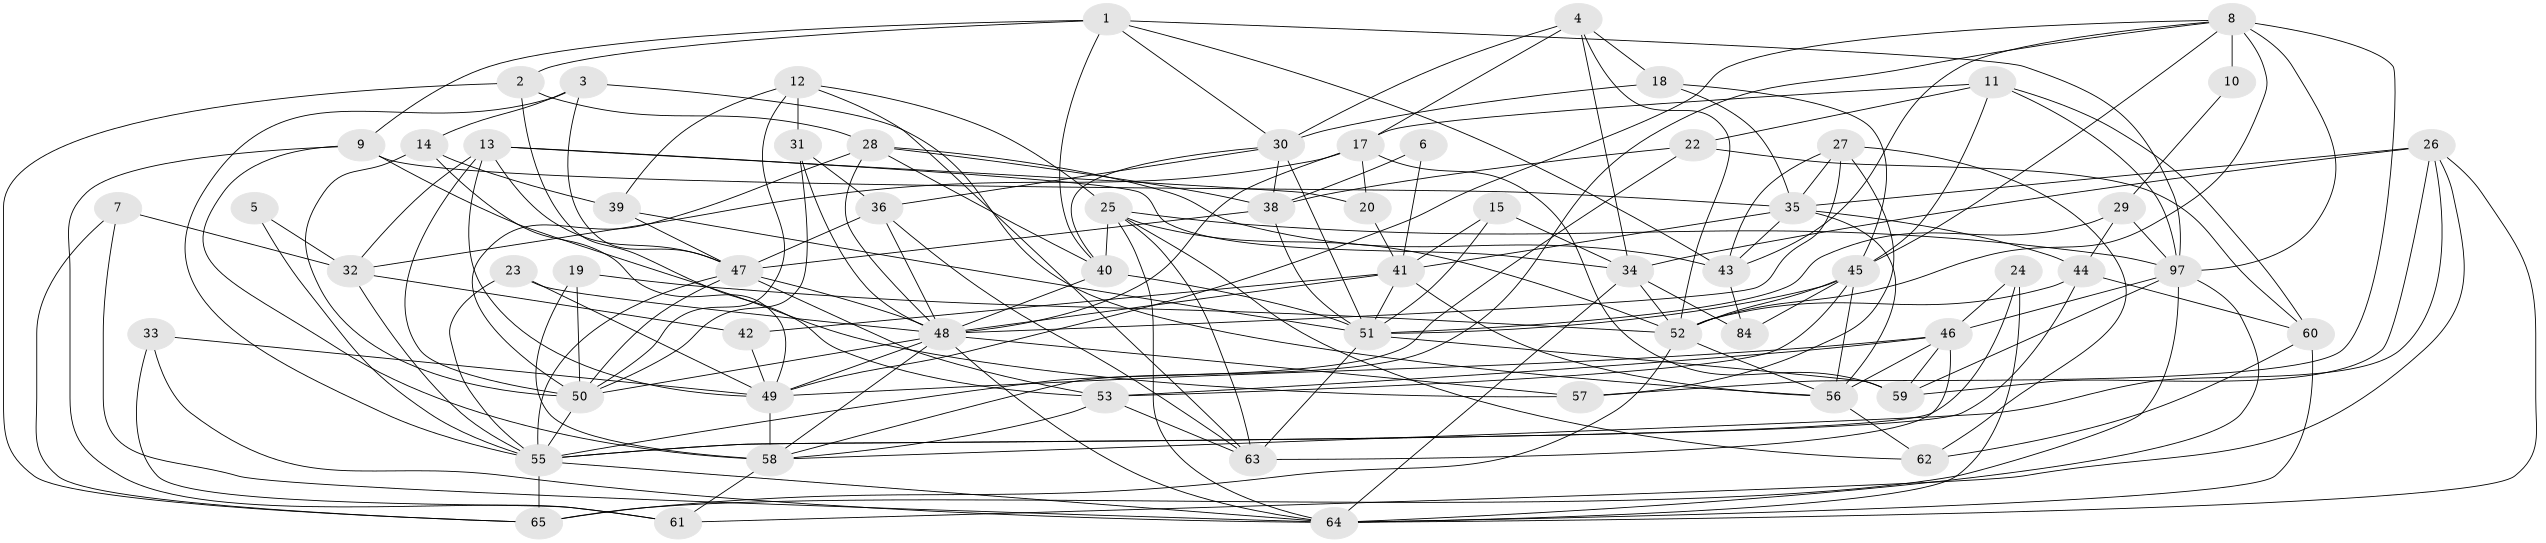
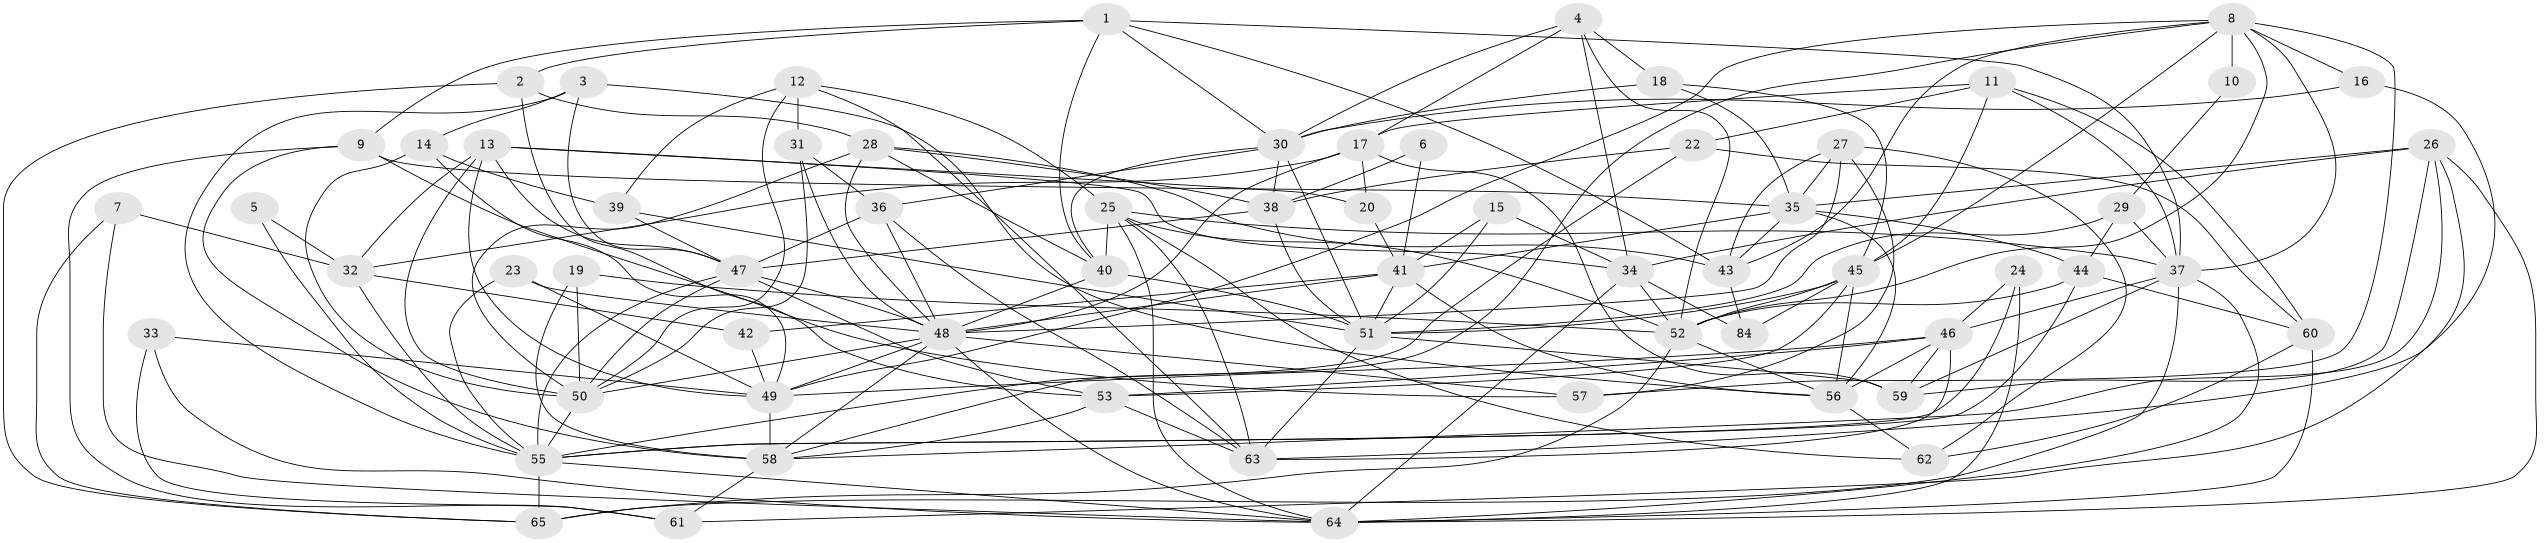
node "16": added
node "97": label "97" -> "37"
